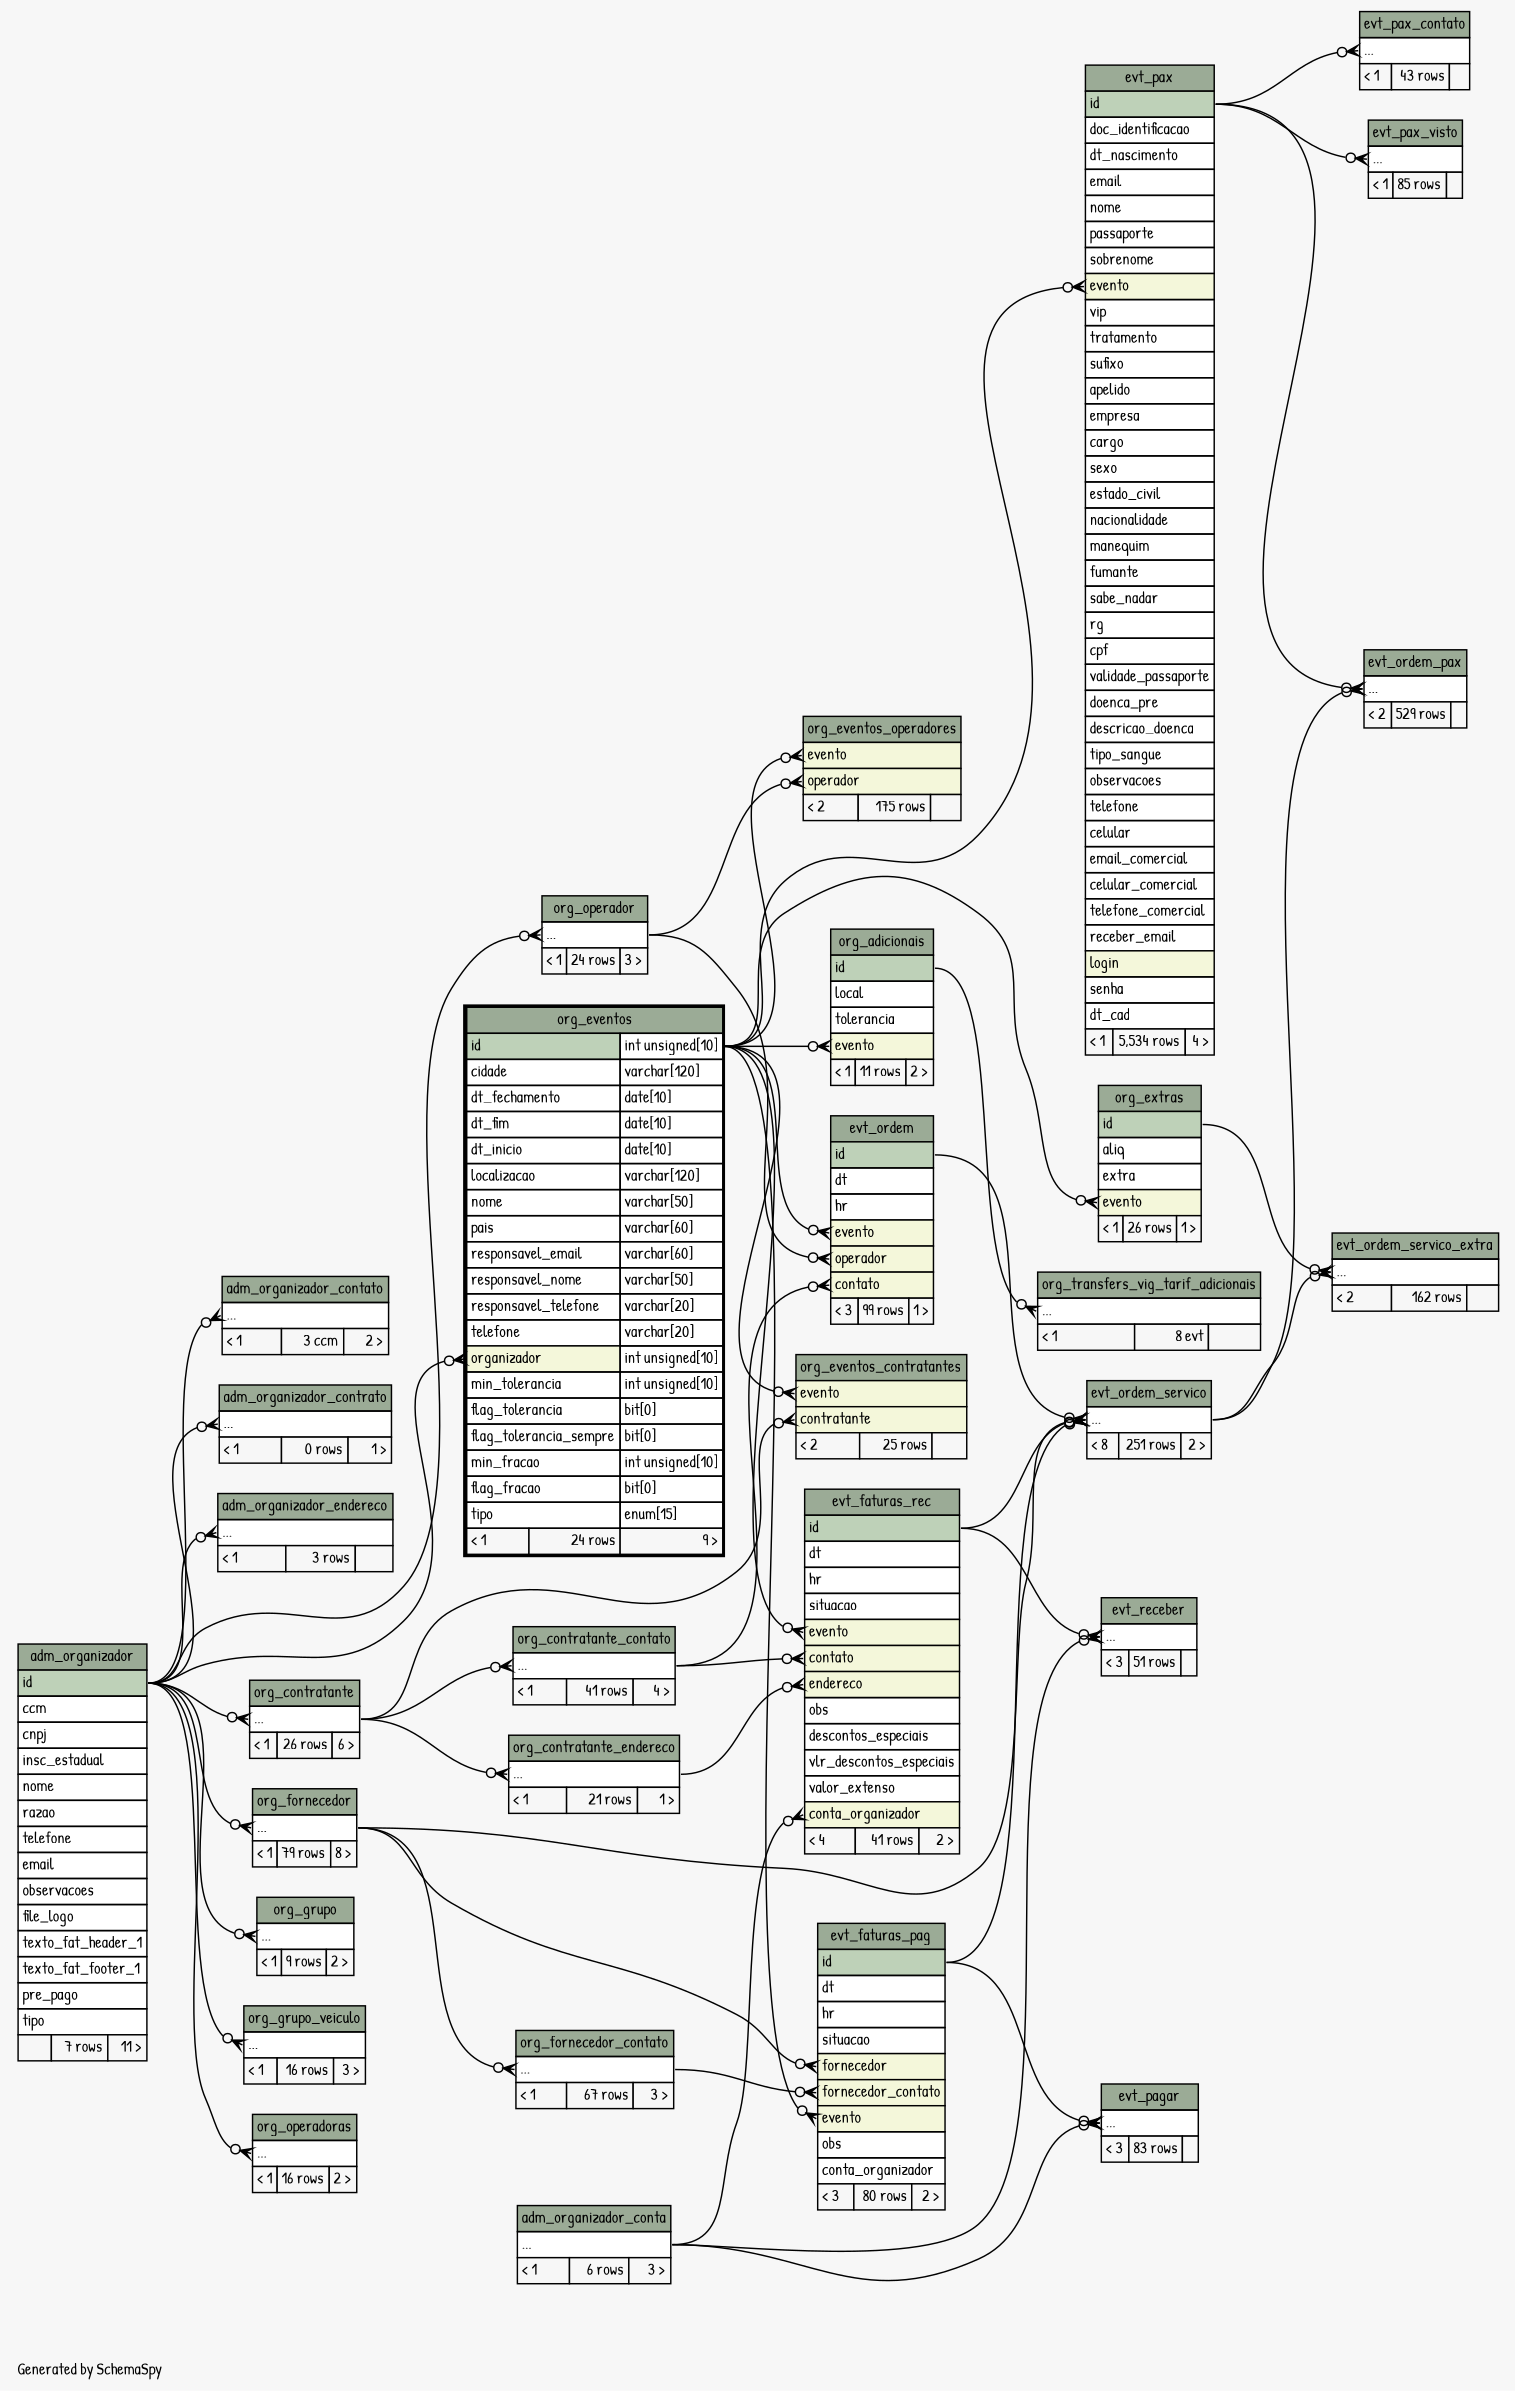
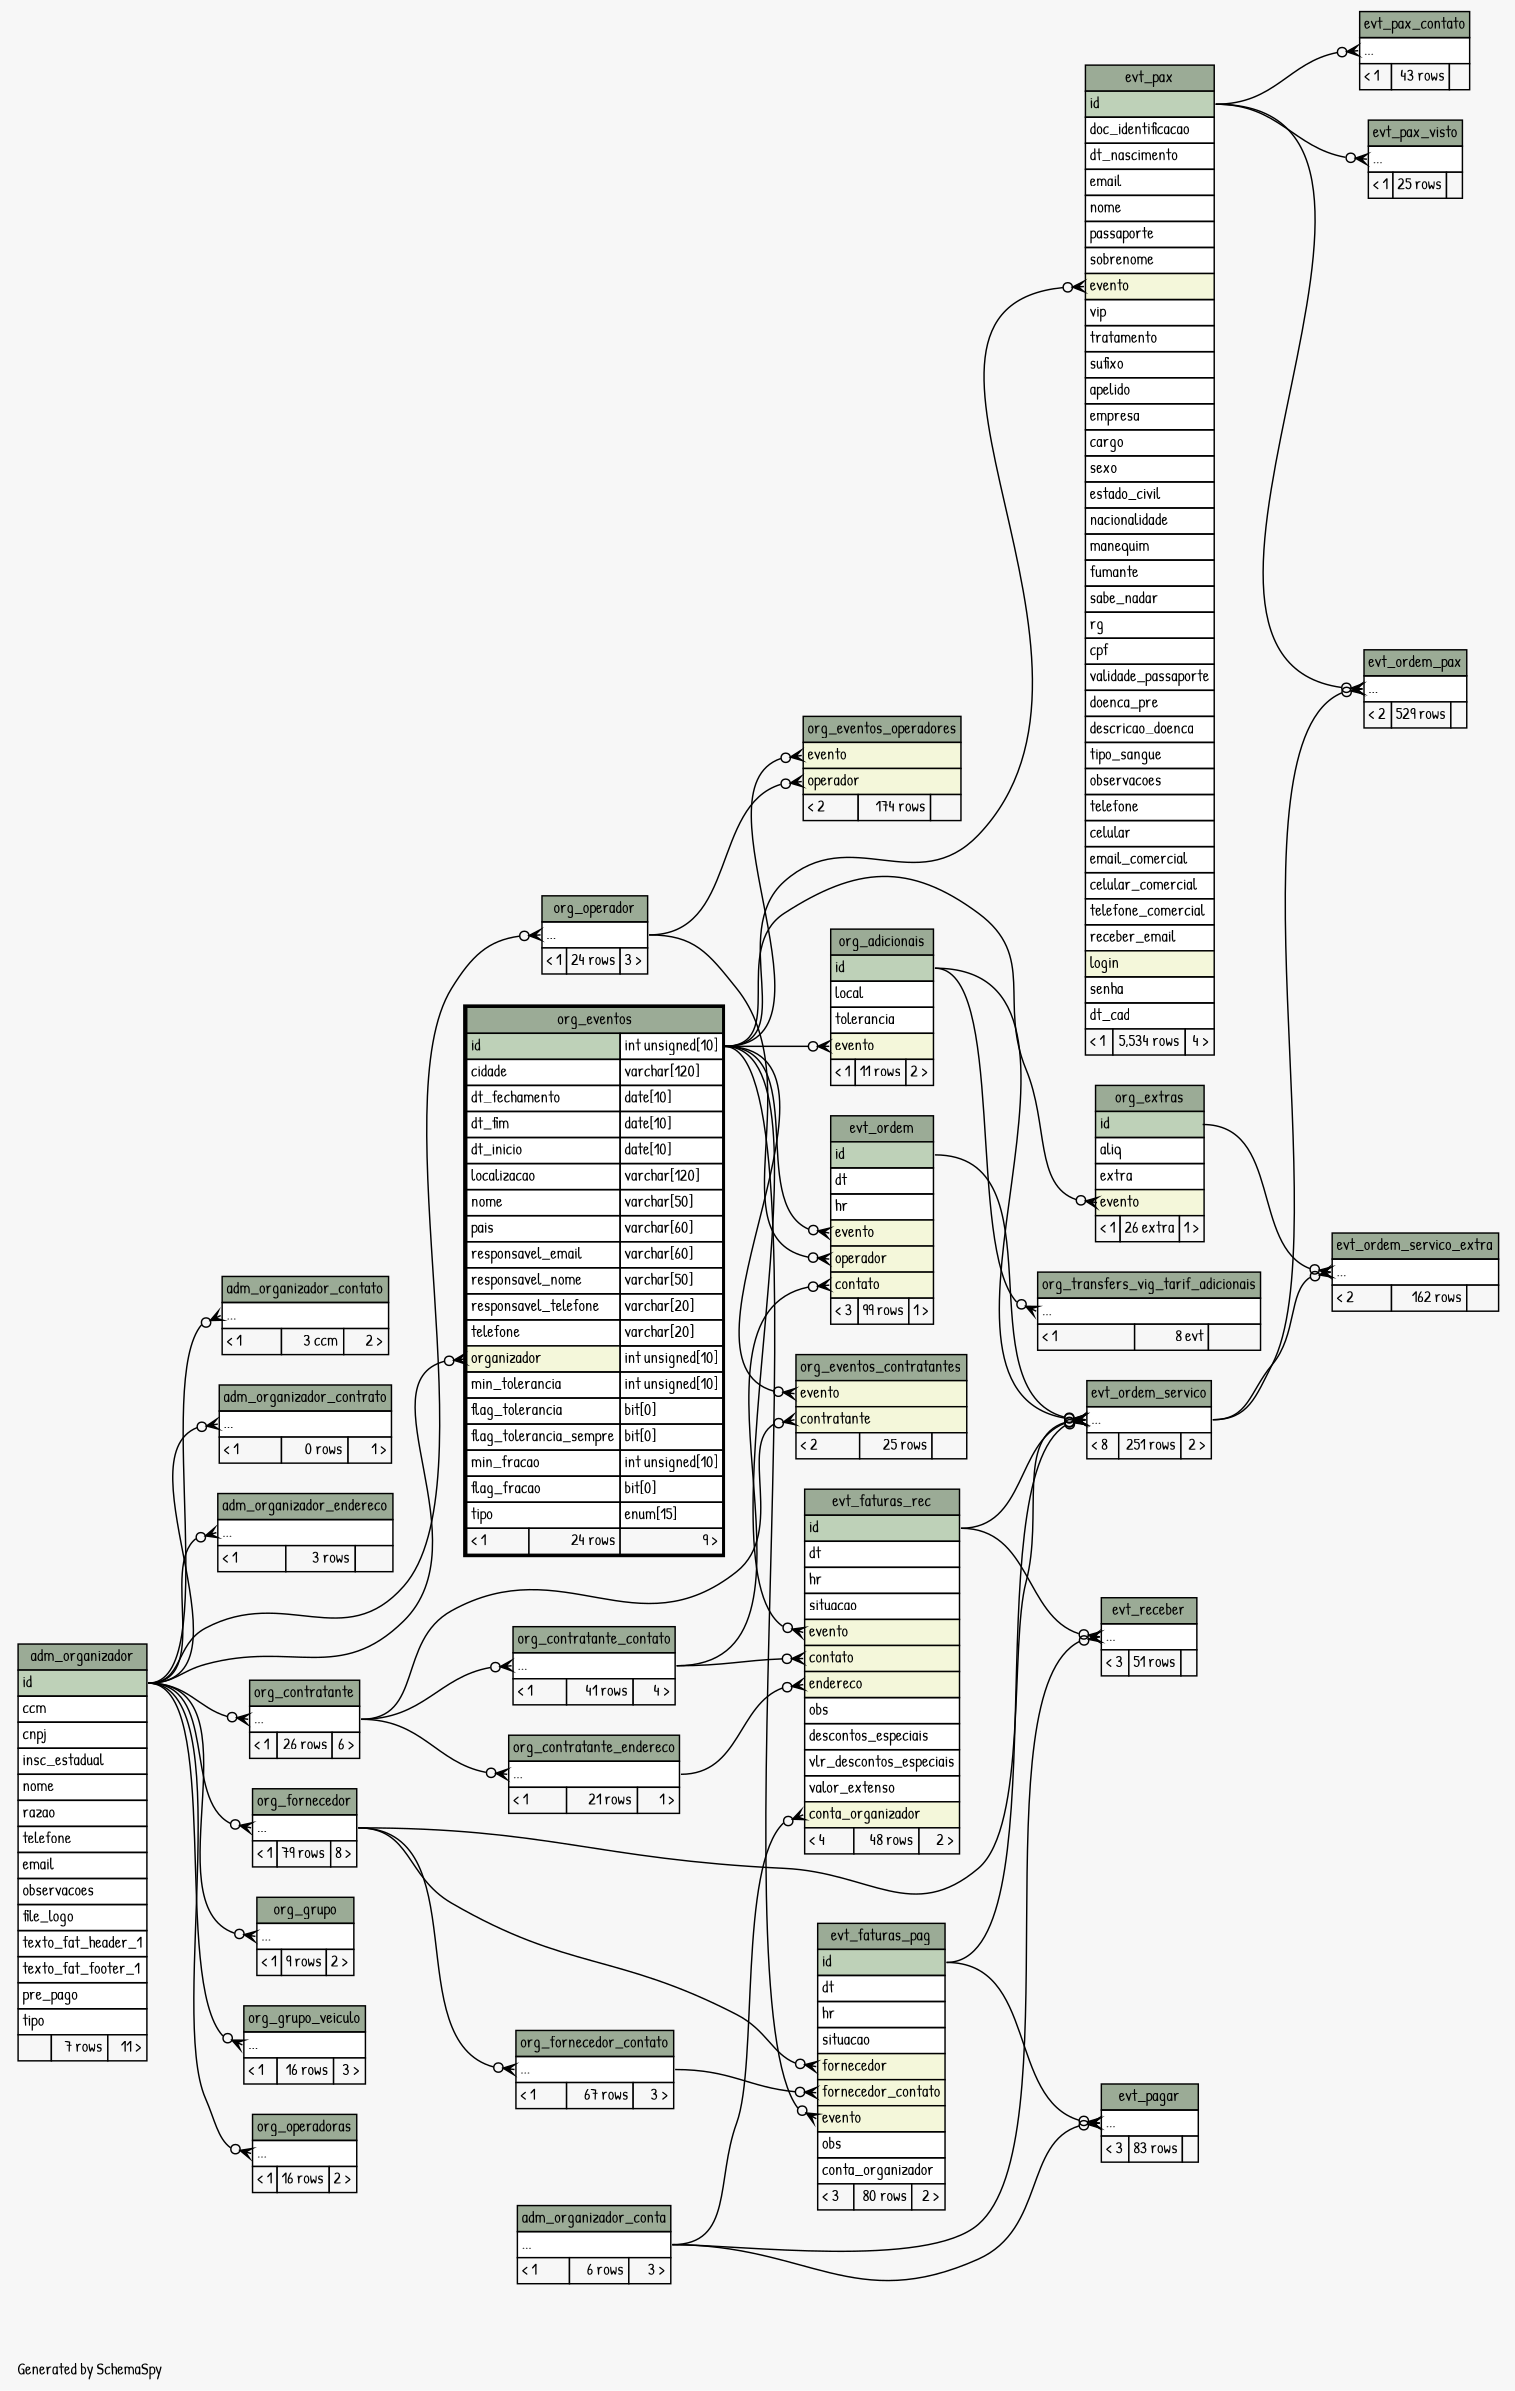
node "evt_pax_visto": text "85 rows" -> "25 rows"
node "org_eventos_operadores": text "175 rows" -> "174 rows"
edge "org_adicionais" -> "evt_ordem_servico": added
node "org_extras": text "26 rows" -> "26 extra"
node "evt_faturas_rec": text "41 rows" -> "48 rows"
